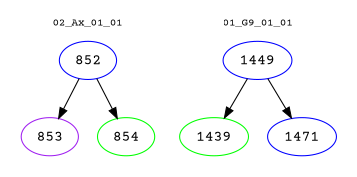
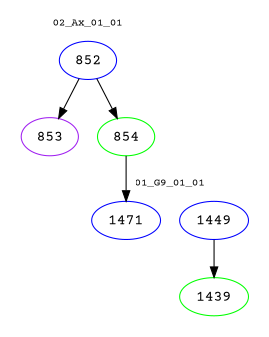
edge "1449" -> "1471": now "854" -> "1471"
